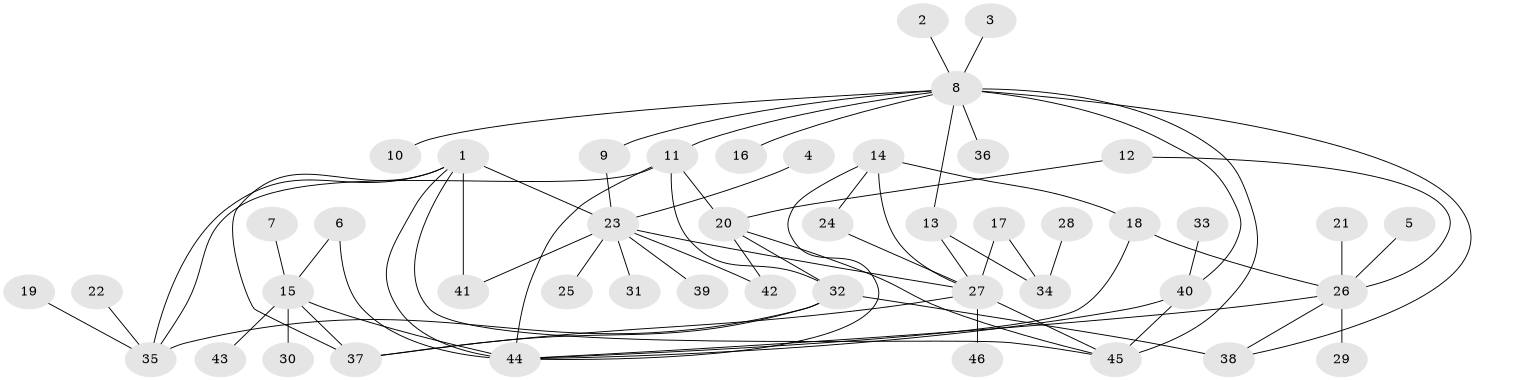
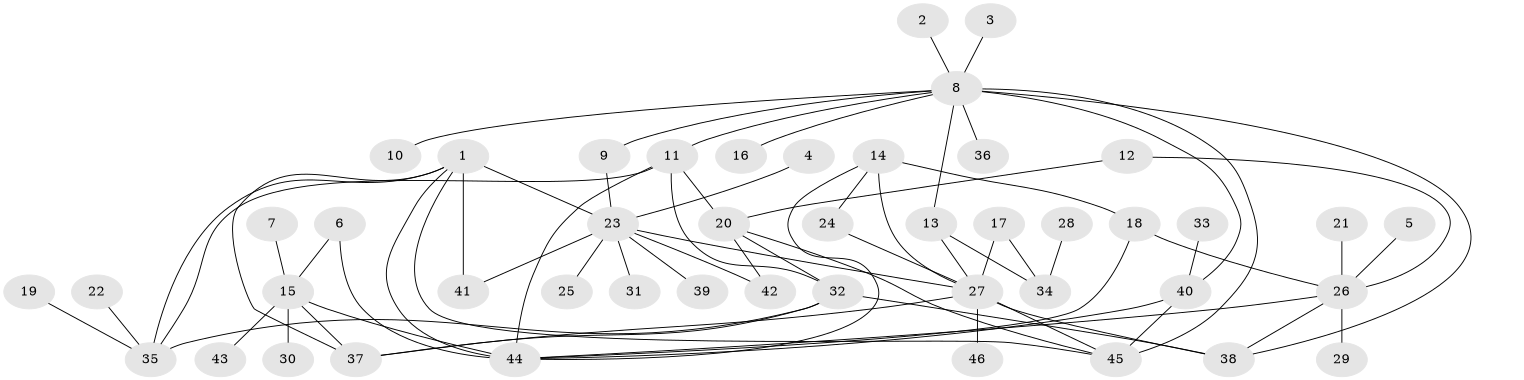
edge "27" -- "38": added
